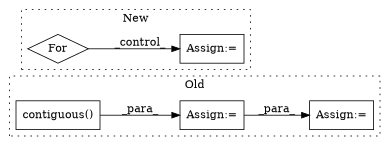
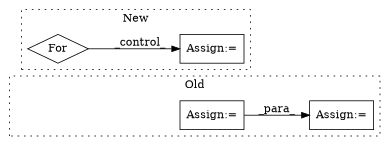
node "contiguous()": removed
